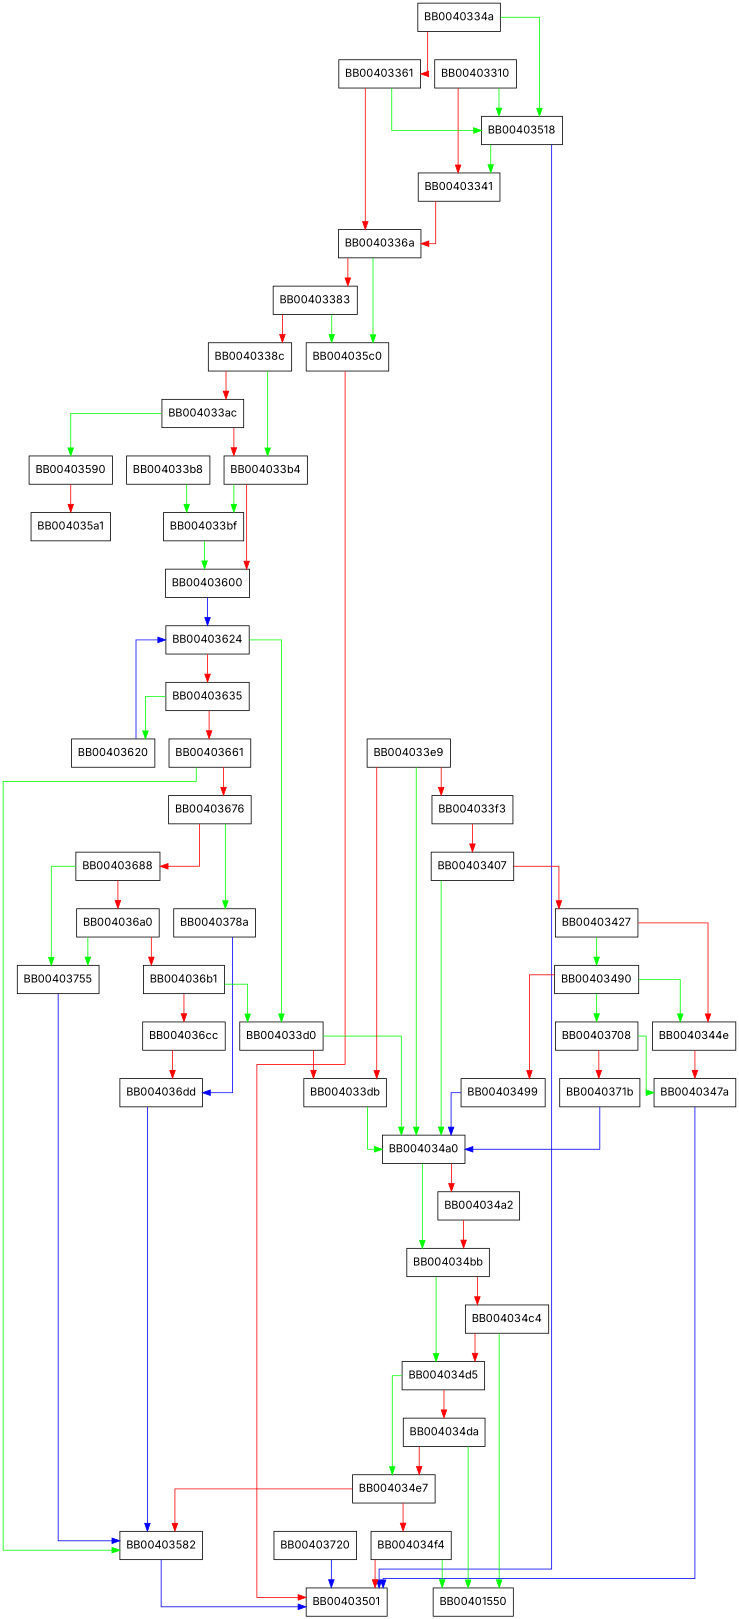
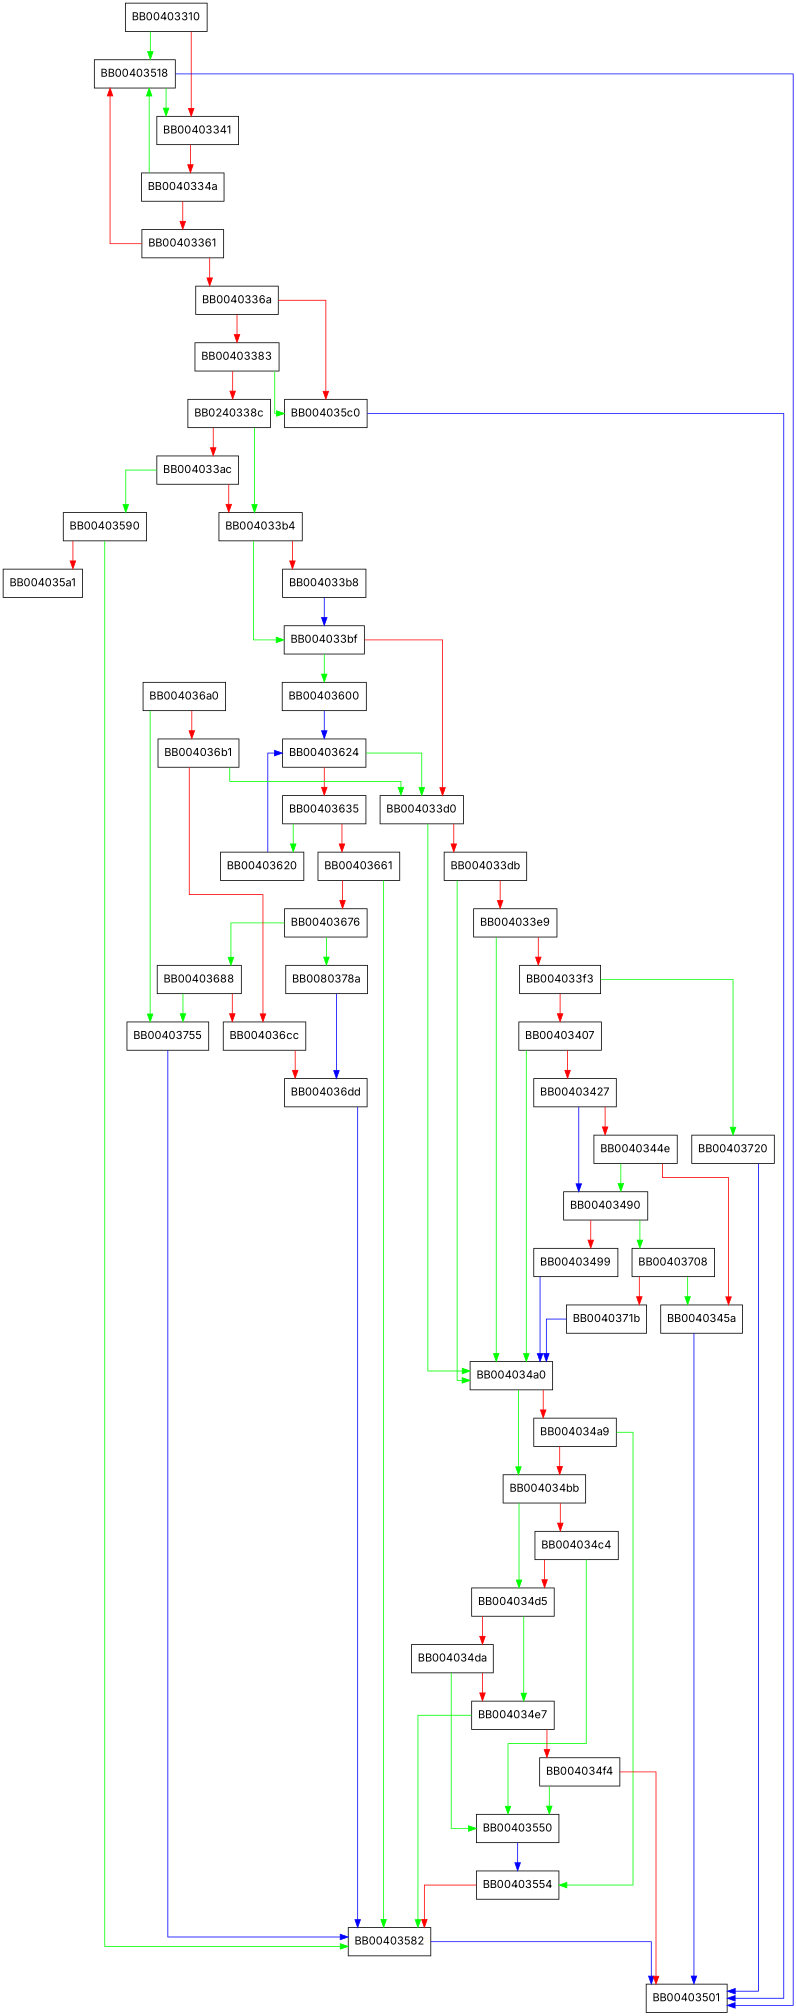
edge "BB00403361" -> "BB00403518": color green -> red
edge "BB00403341" -> "BB0040336a": now "BB00403341" -> "BB0040334a"
edge "BB0040336a" -> "BB004035c0": color green -> red
node "BB0040338c": label "BB0040338c" -> "BB0240338c"
edge "BB004033b8" -> "BB004033bf": color green -> blue
edge "BB004033b4" -> "BB00403600": now "BB004033b4" -> "BB004033b8"
edge "BB004033bf" -> "BB004033d0": added
edge "BB00403676" -> "BB00403688": color red -> green
edge "BB00403688" -> "BB004036a0": now "BB00403688" -> "BB004036cc"
edge "BB004033e9" -> "BB004033db": reversed
node "BB0040378a": label "BB0040378a" -> "BB0080378a"
edge "BB00403427" -> "BB00403490": color green -> blue
edge "BB00403490" -> "BB0040344e": reversed
edge "BB004033f3" -> "BB00403720": added
edge "BB004035c0" -> "BB00403501": color red -> blue
node "BB0040347a": label "BB0040347a" -> "BB0040345a"
node "BB004034a2": label "BB004034a2" -> "BB004034a9"
edge "BB00403590" -> "BB00403582": added
edge "BB004034e7" -> "BB00403582": color red -> green
node "BB00401550": label "BB00401550" -> "BB00403550"
node "BB00403554": added
